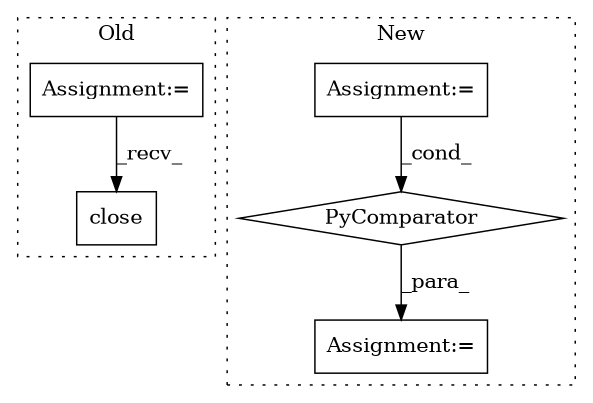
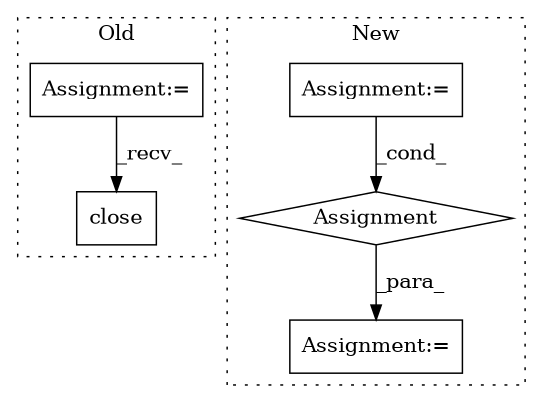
node "PyComparator": label "PyComparator" -> "Assignment"
